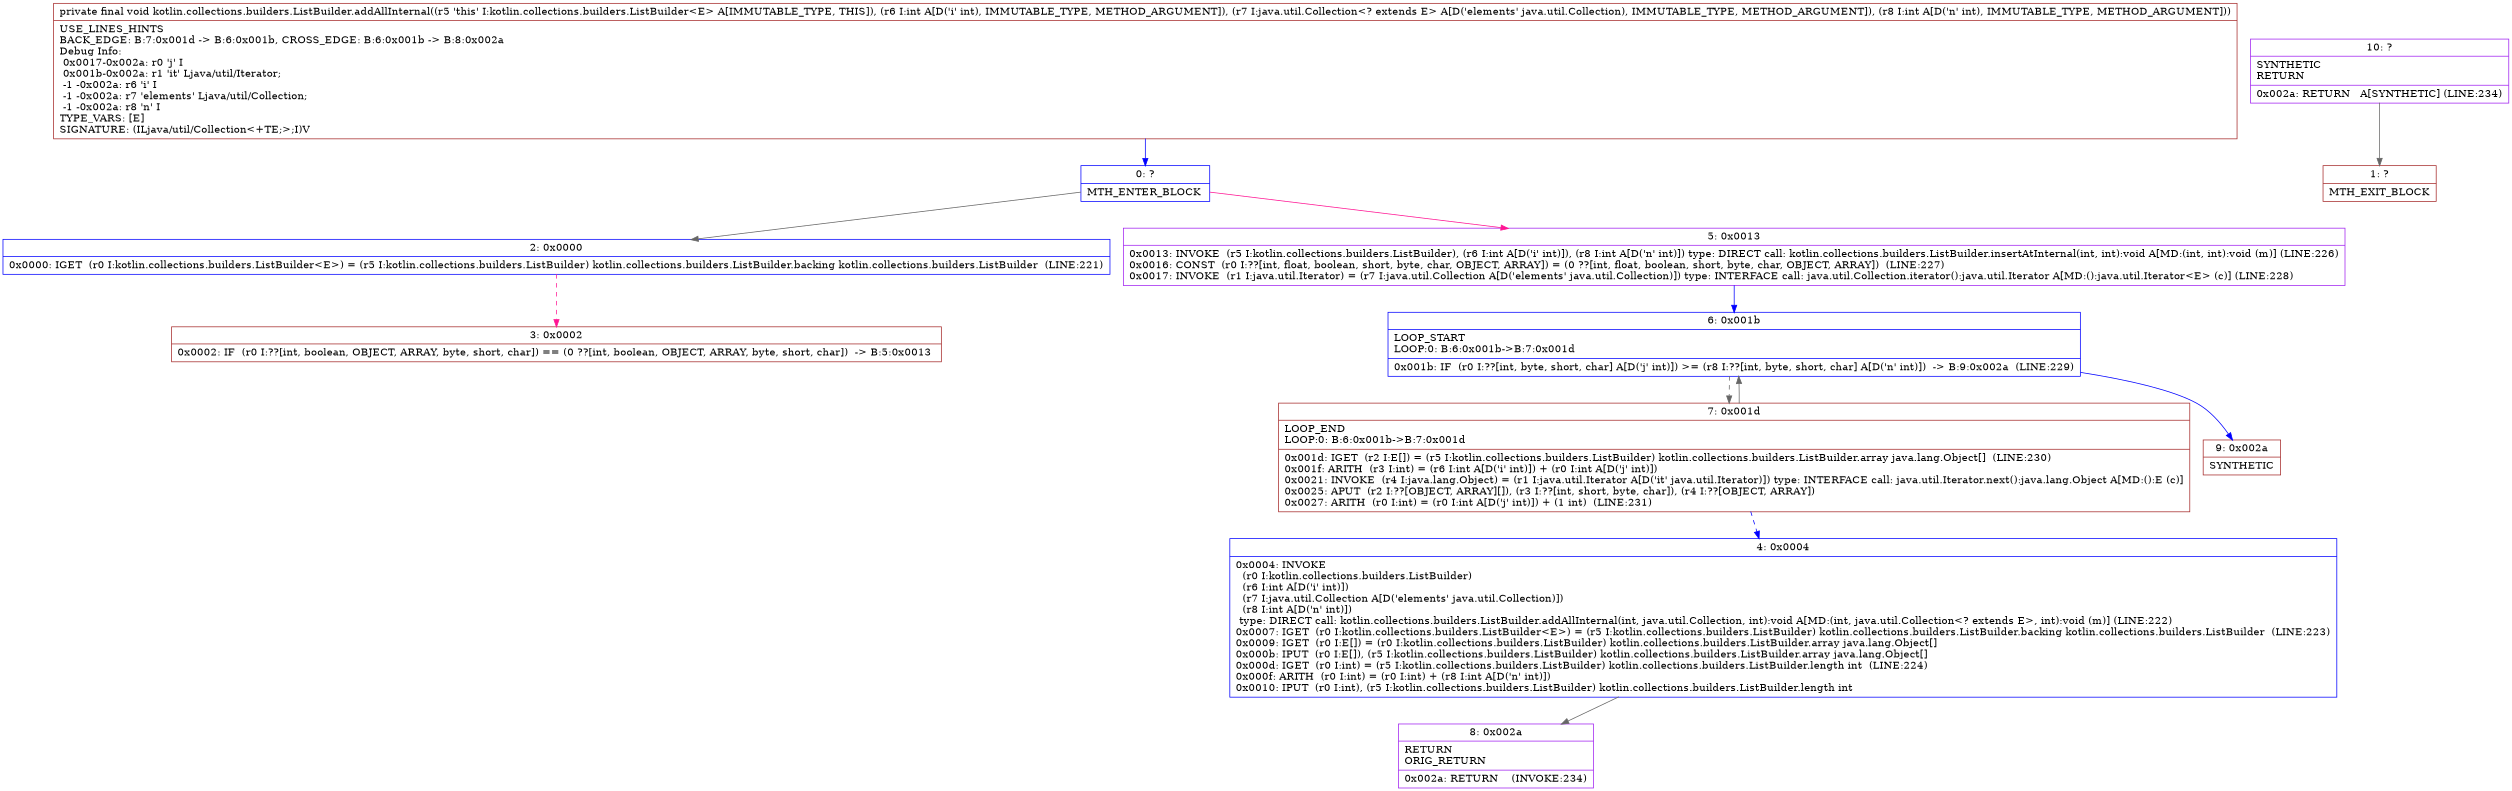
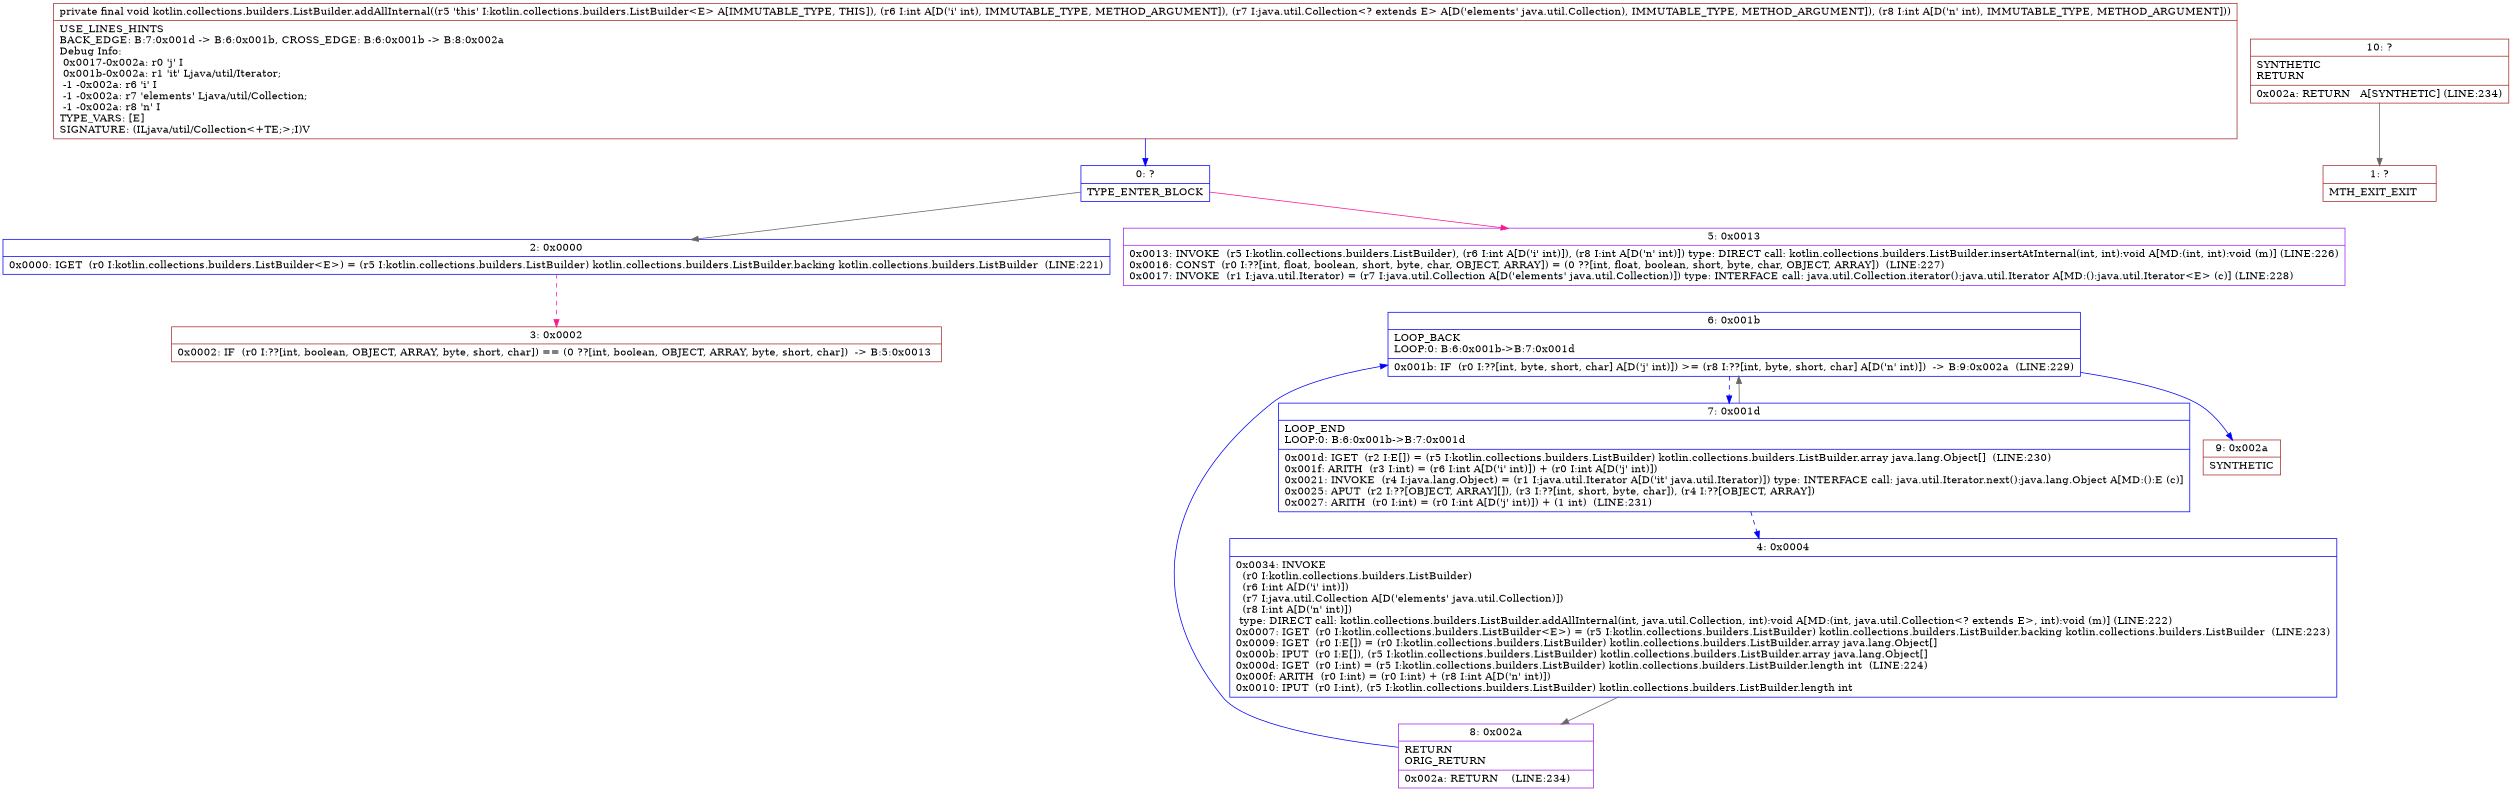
node "10: ?": color purple -> brown
node "0: ?": text "MTH_ENTER_BLOCK" -> "TYPE_ENTER_BLOCK"
node "1: ?": text "MTH_EXIT_BLOCK" -> "MTH_EXIT_EXIT"
edge "5: 0x0013" -> "6: 0x001b": now "8: 0x002a" -> "6: 0x001b"
node "6: 0x001b": text "LOOP_START" -> "LOOP_BACK"
edge "6: 0x001b" -> "7: 0x001d": color gray40 -> blue
node "7: 0x001d": color brown -> blue
node "4: 0x0004": text "0x0004: INVOKE" -> "0x0034: INVOKE"
node "8: 0x002a": text "0x002a: RETURN    (INVOKE:234)" -> "0x002a: RETURN    (LINE:234)"
